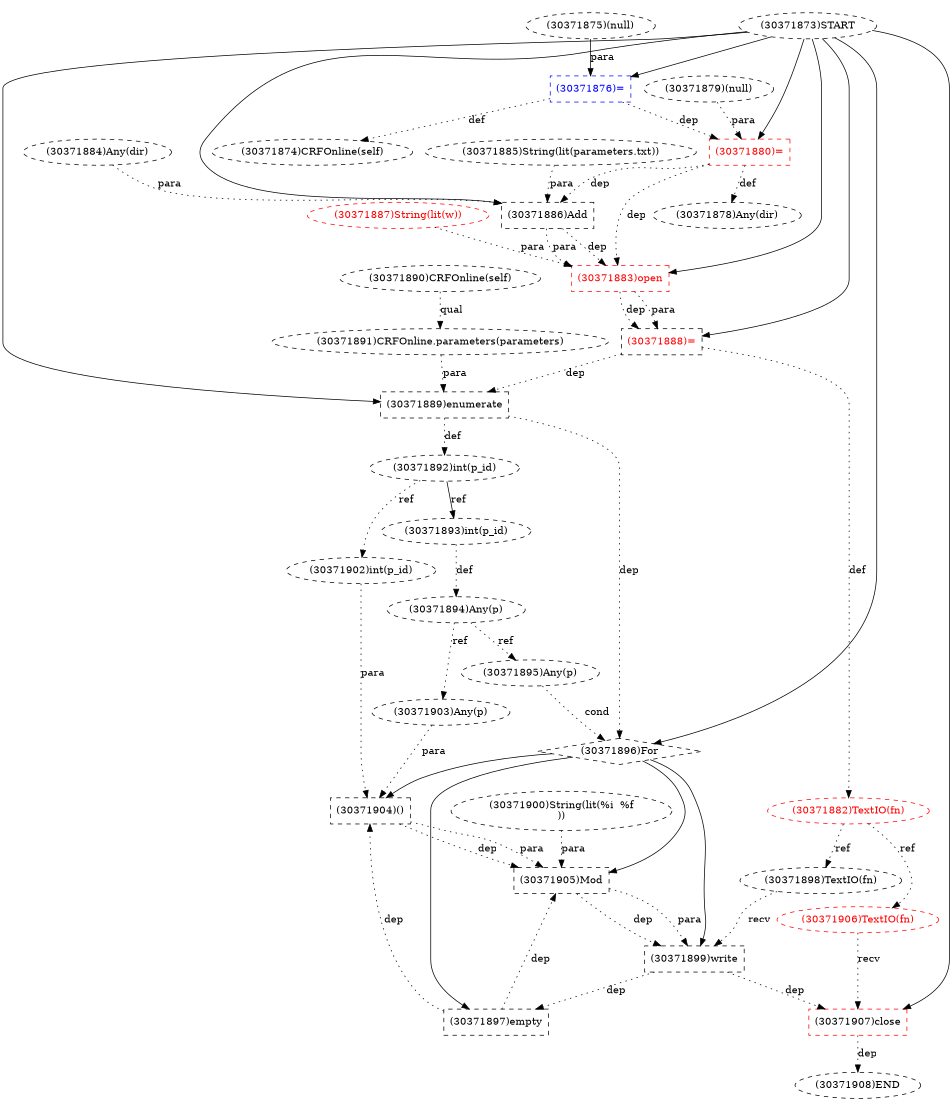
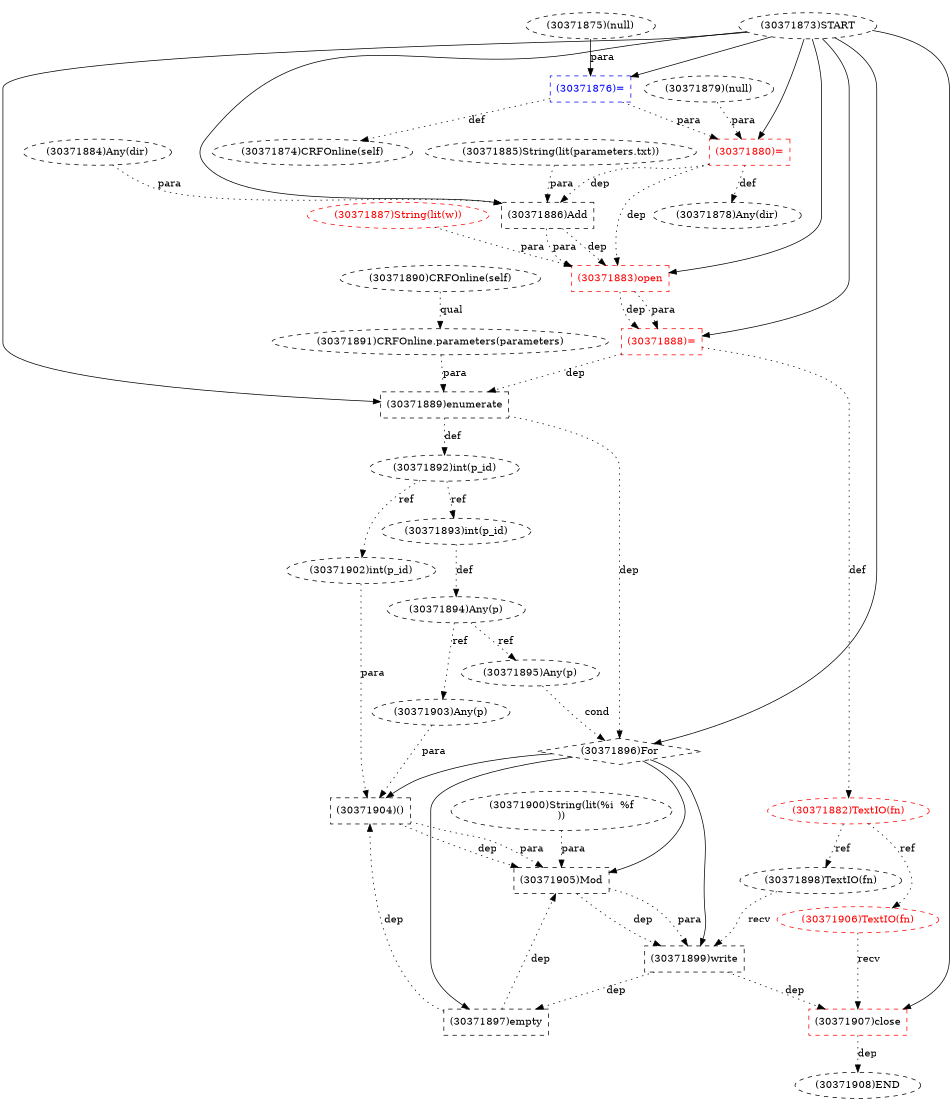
edge "(30371876)=" -> "(30371880)=": label "dep" -> "para"
node "(30371888)=": color black -> red
edge "(30371892)int(p_id)" -> "(30371893)int(p_id)": style solid -> dotted
